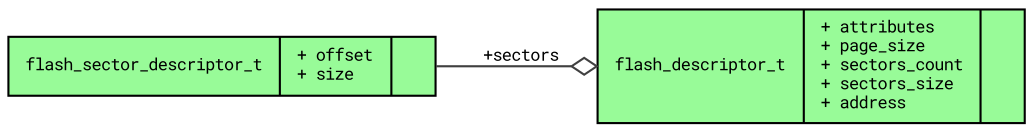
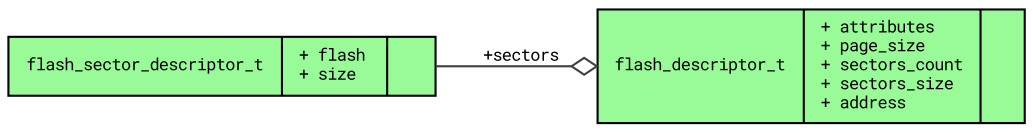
node "flash_sector_descriptor_t": text "+ offset" -> "+ flash"
